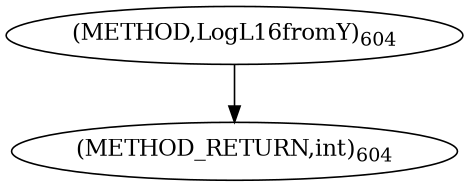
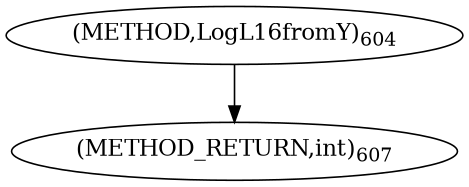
node "(METHOD_RETURN,int)": text "604" -> "607"
